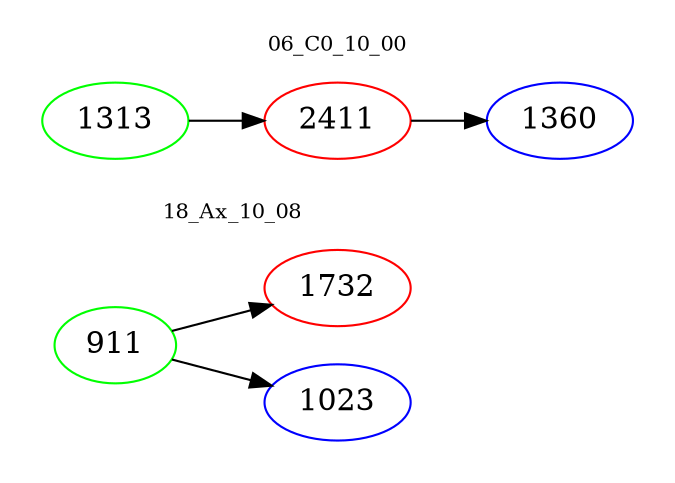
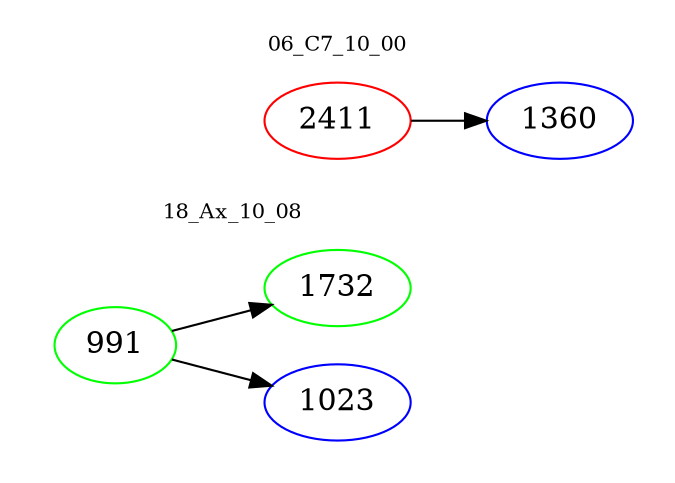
cluster "06_C0_10_00": label "06_C0_10_00" -> "06_C7_10_00"
node "1313": removed
node "1732": color red -> green
node "911": label "911" -> "991"
